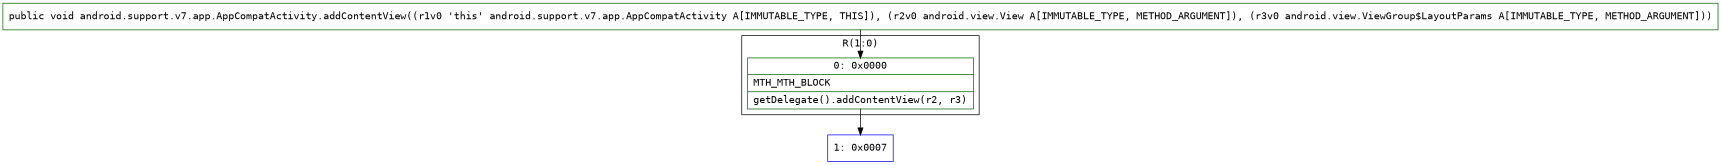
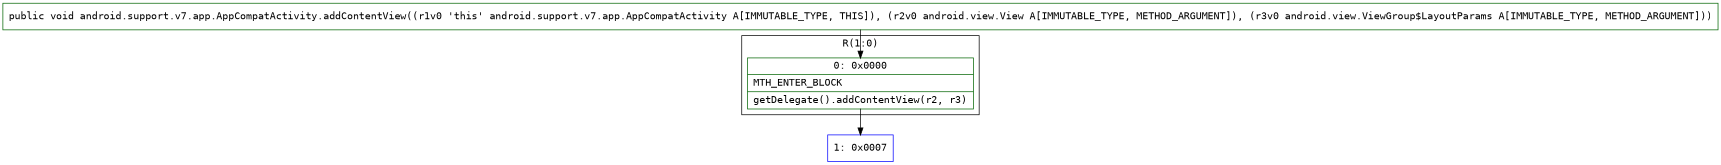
node "0: 0x0000": text "MTH_MTH_BLOCK" -> "MTH_ENTER_BLOCK"
